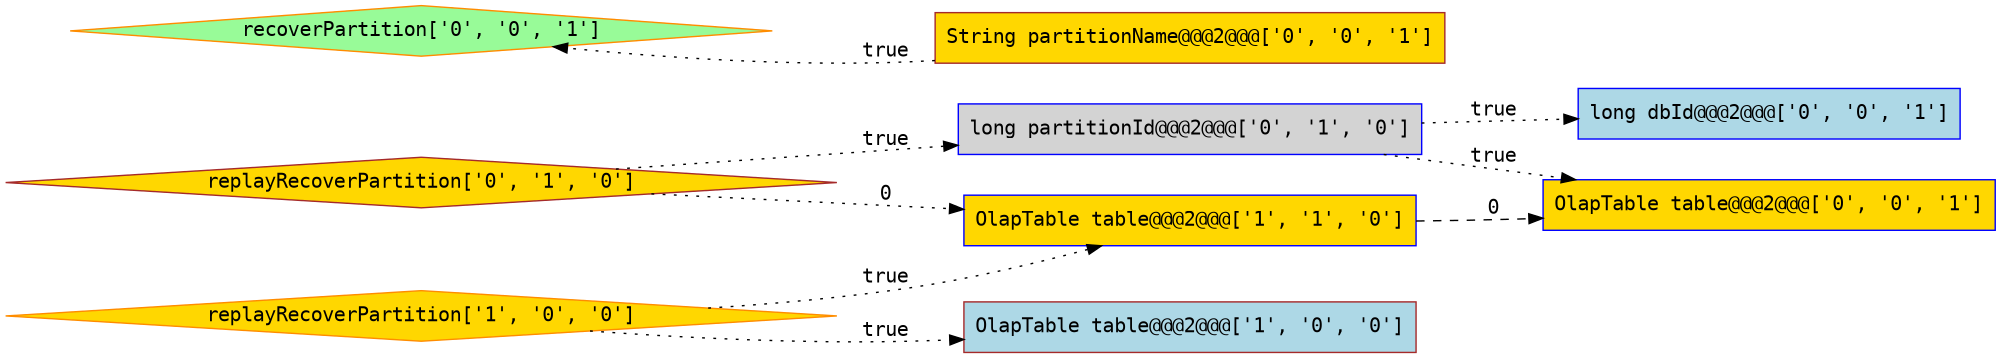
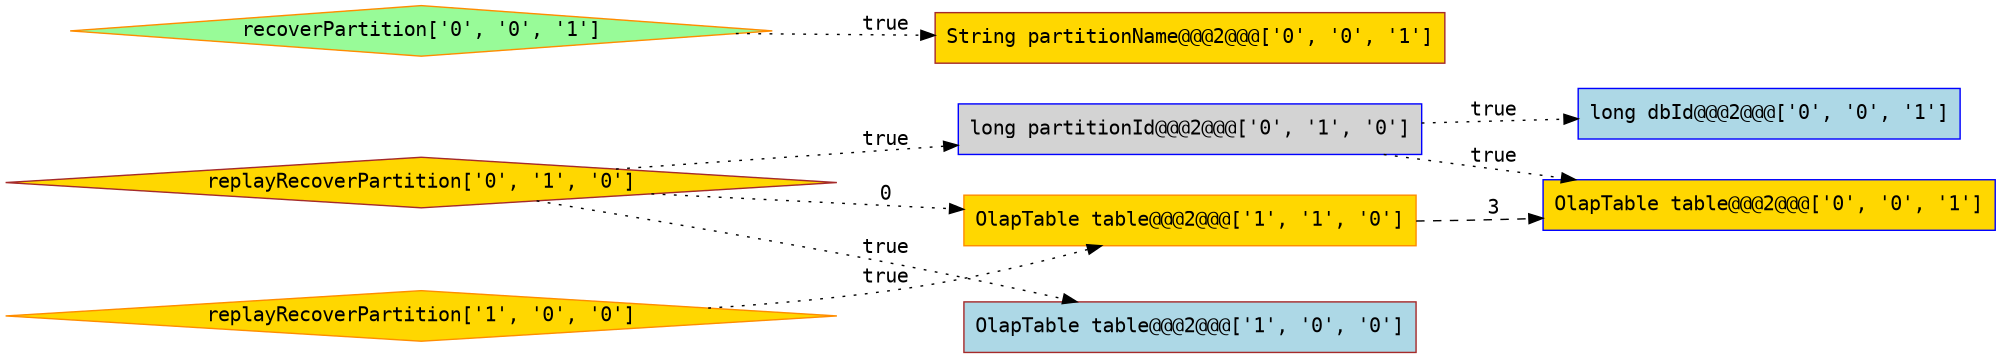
edge "String partitionName@@@2@@@['0', '0', '1']" -> "recoverPartition['0', '0', '1']": reversed
edge "OlapTable table@@@2@@@['1', '1', '0']" -> "OlapTable table@@@2@@@['0', '0', '1']": label "0" -> "3"
node "OlapTable table@@@2@@@['1', '1', '0']": color blue -> darkorange
edge "replayRecoverPartition['1', '0', '0']" -> "OlapTable table@@@2@@@['1', '0', '0']": now "replayRecoverPartition['0', '1', '0']" -> "OlapTable table@@@2@@@['1', '0', '0']"
